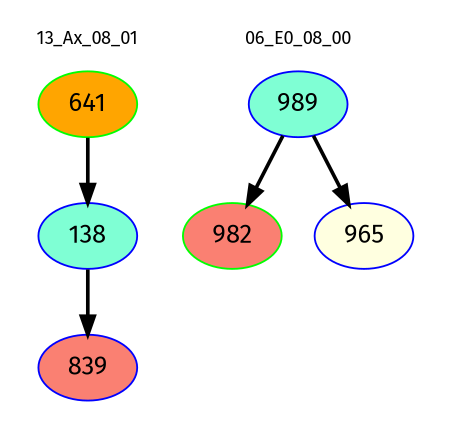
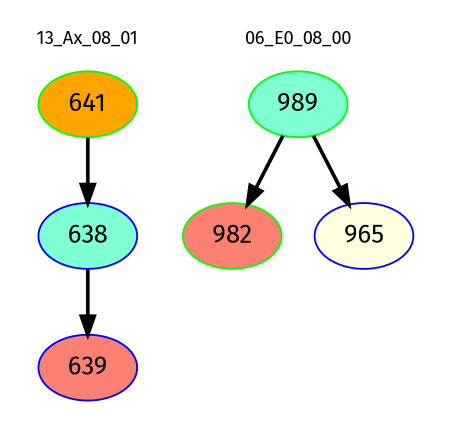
node "989": color blue -> green
node "138": label "138" -> "638"
node "839": label "839" -> "639"
